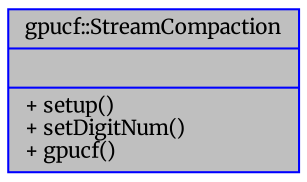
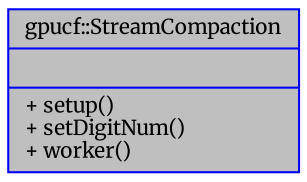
node "gpucf::StreamCompaction": text "+ gpucf()" -> "+ worker()"
